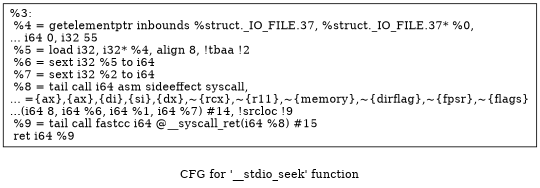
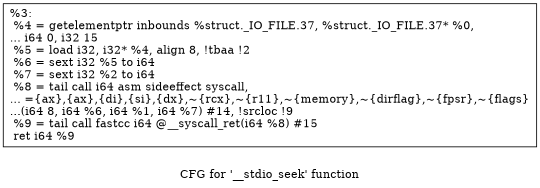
node "%3:": text "... i64 0, i32 55" -> "... i64 0, i32 15"
